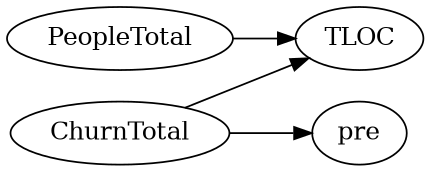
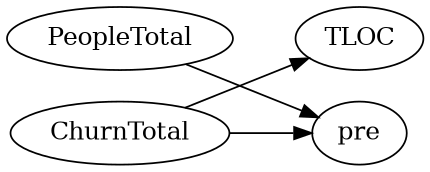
edge "PeopleTotal" -> "TLOC": now "PeopleTotal" -> "pre"
